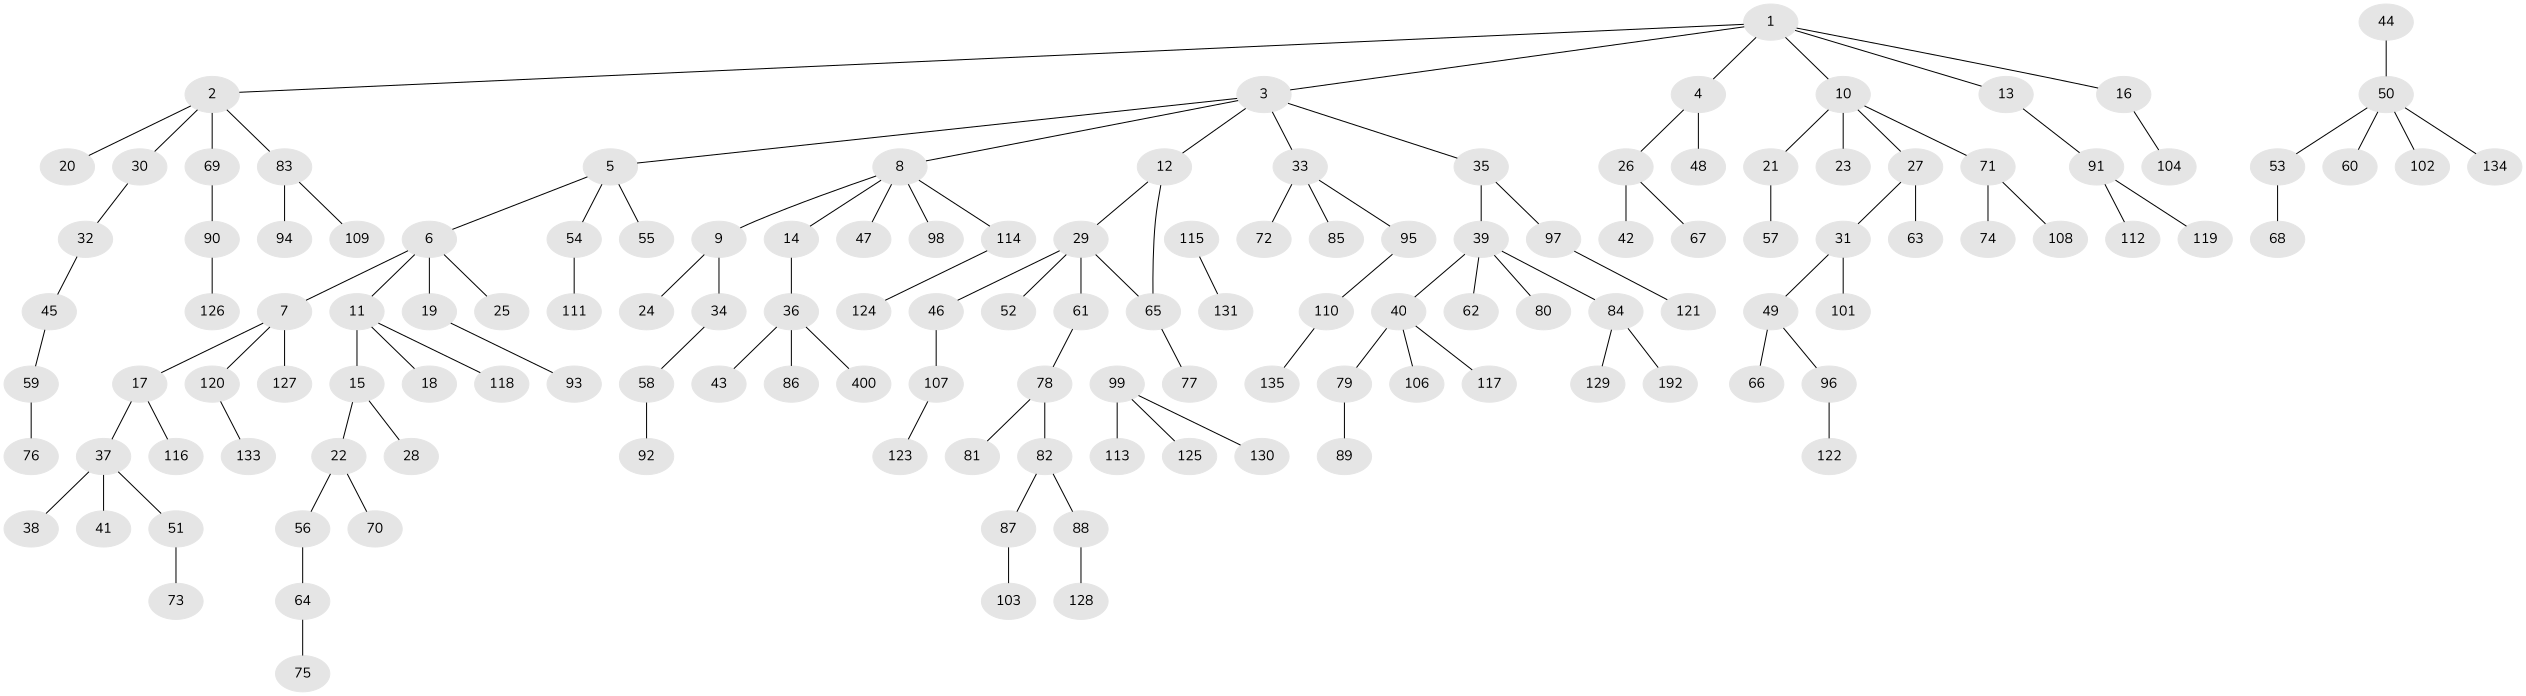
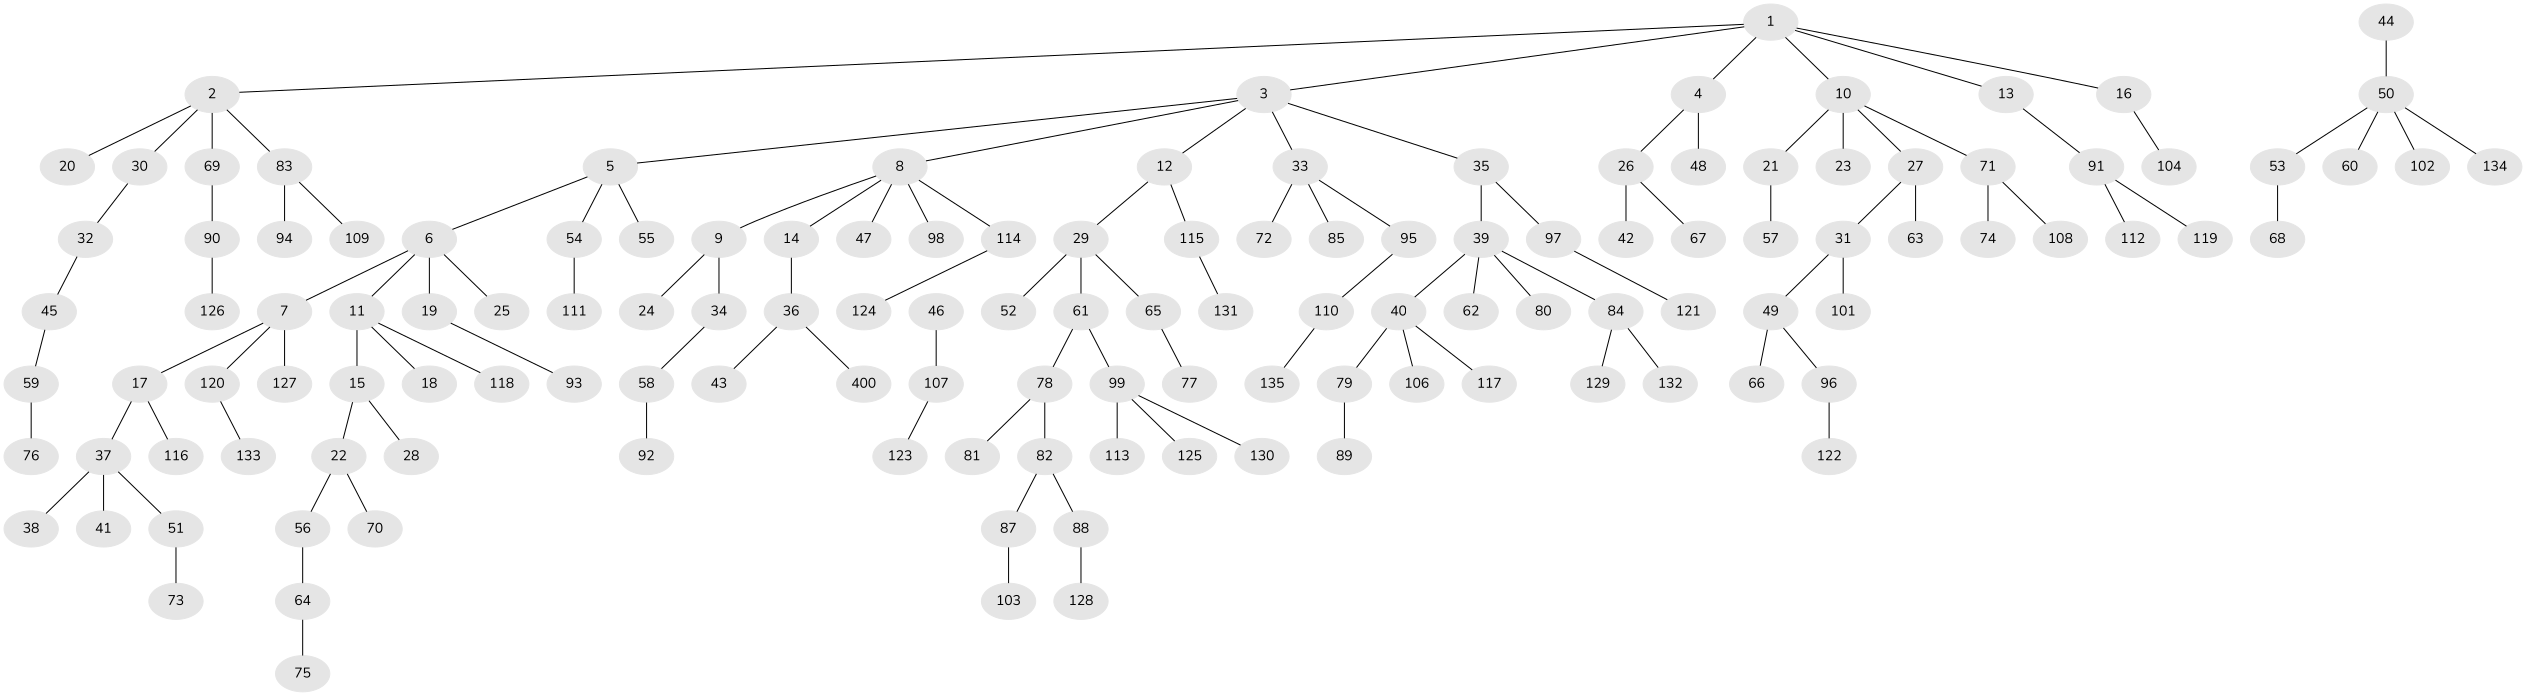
edge "12" -- "65": now "12" -- "115"
edge "29" -- "46": removed
edge "61" -- "99": added
node "86": removed
node "192": label "192" -> "132"
